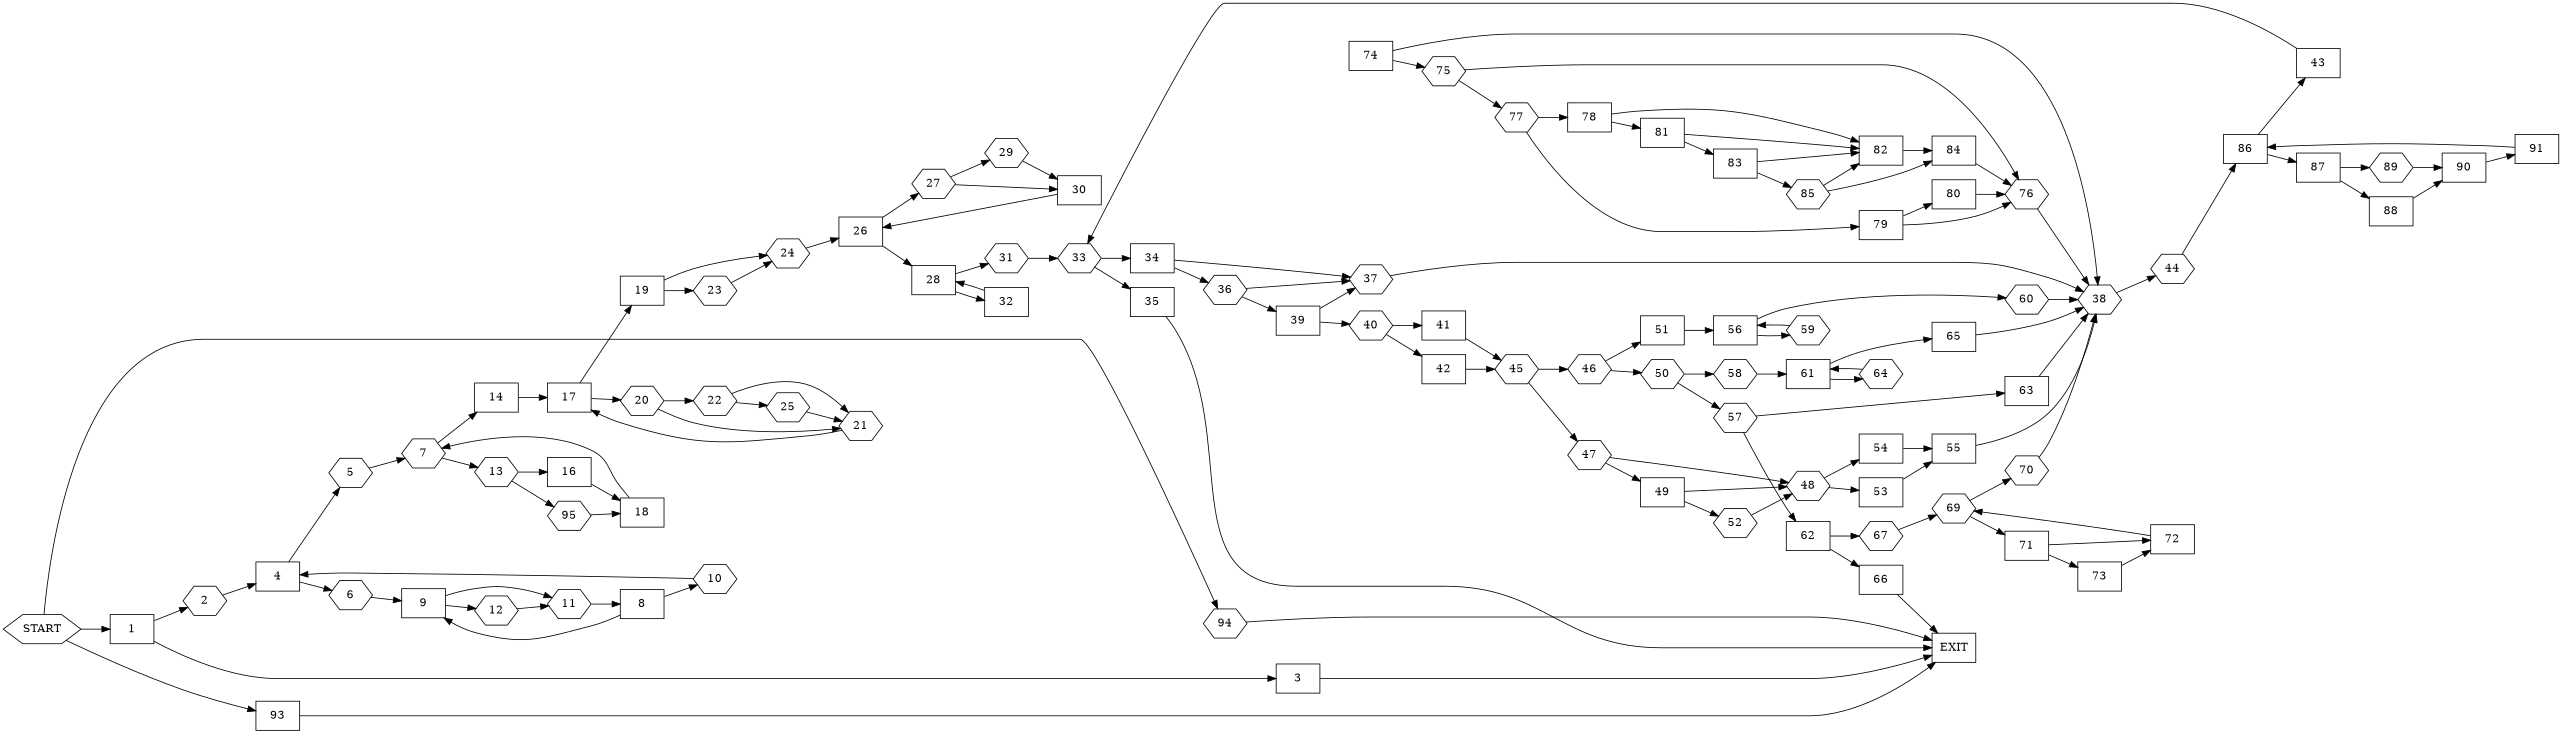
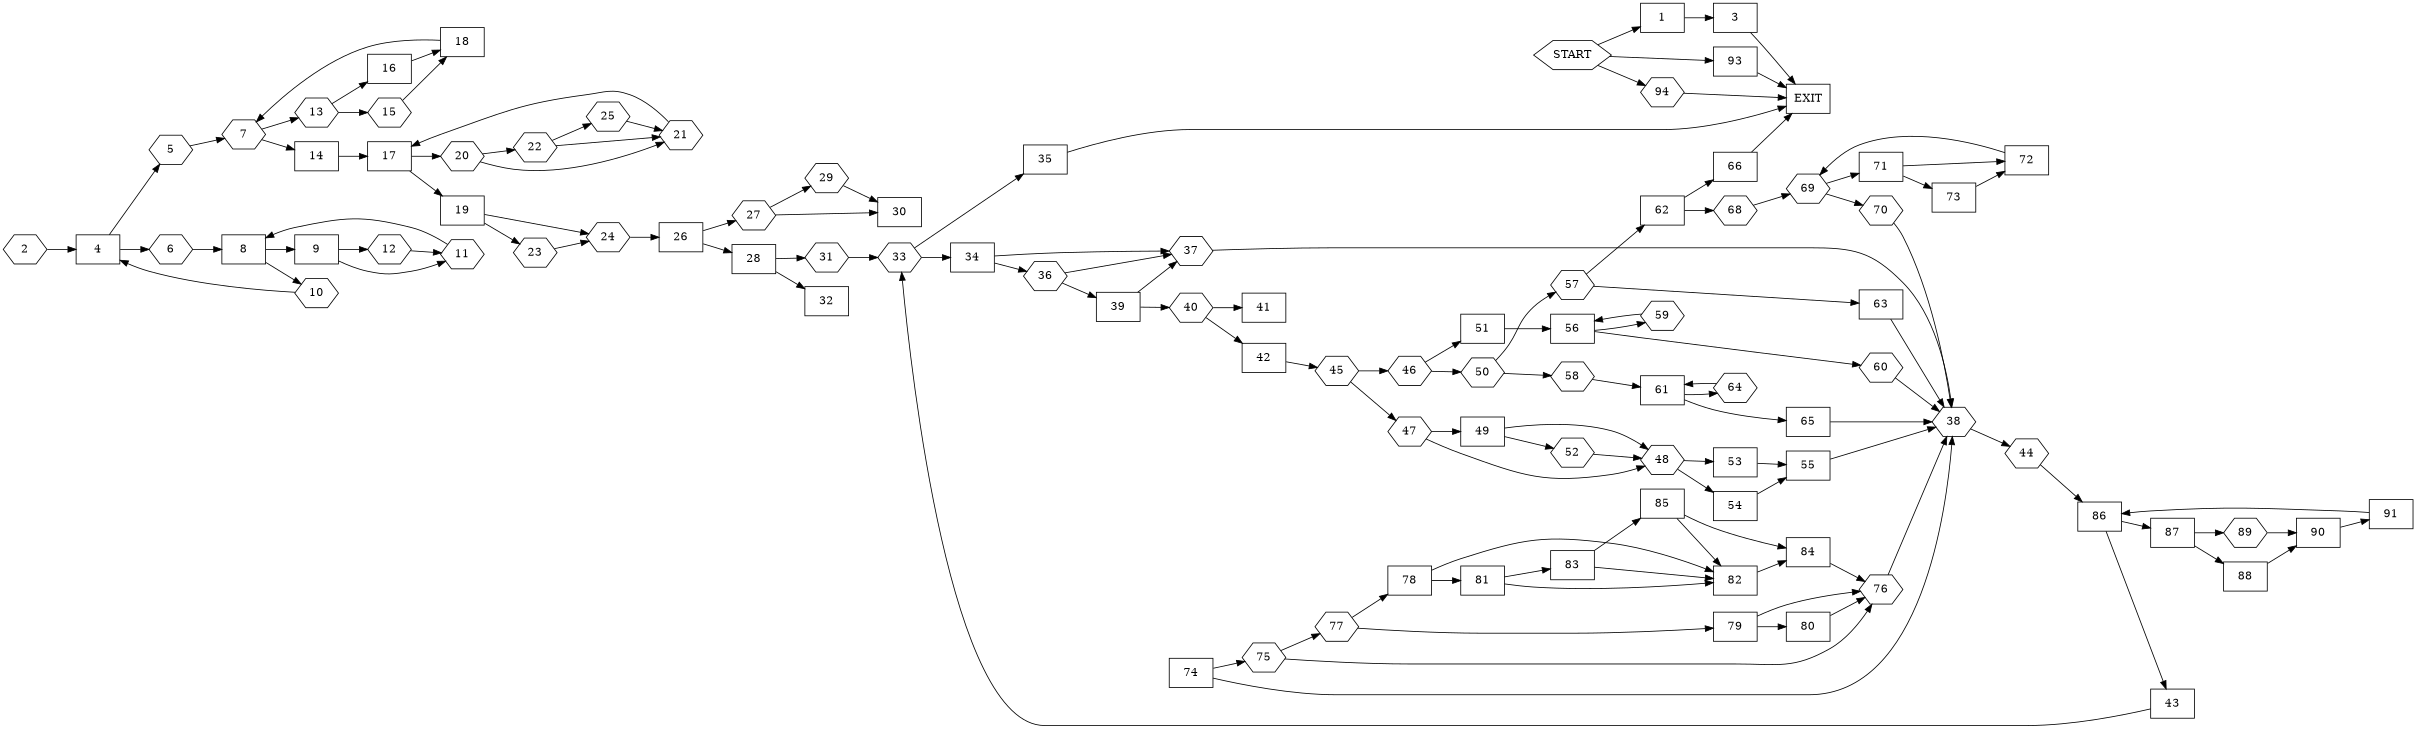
node "85": shape hexagon -> box
edge "30" -> "26": removed
edge "32" -> "28": removed
edge "41" -> "45": removed
node "95": label "95" -> "15"
node "67": label "67" -> "68"
edge "6" -> "9": now "6" -> "8"
edge "1" -> "2": removed
